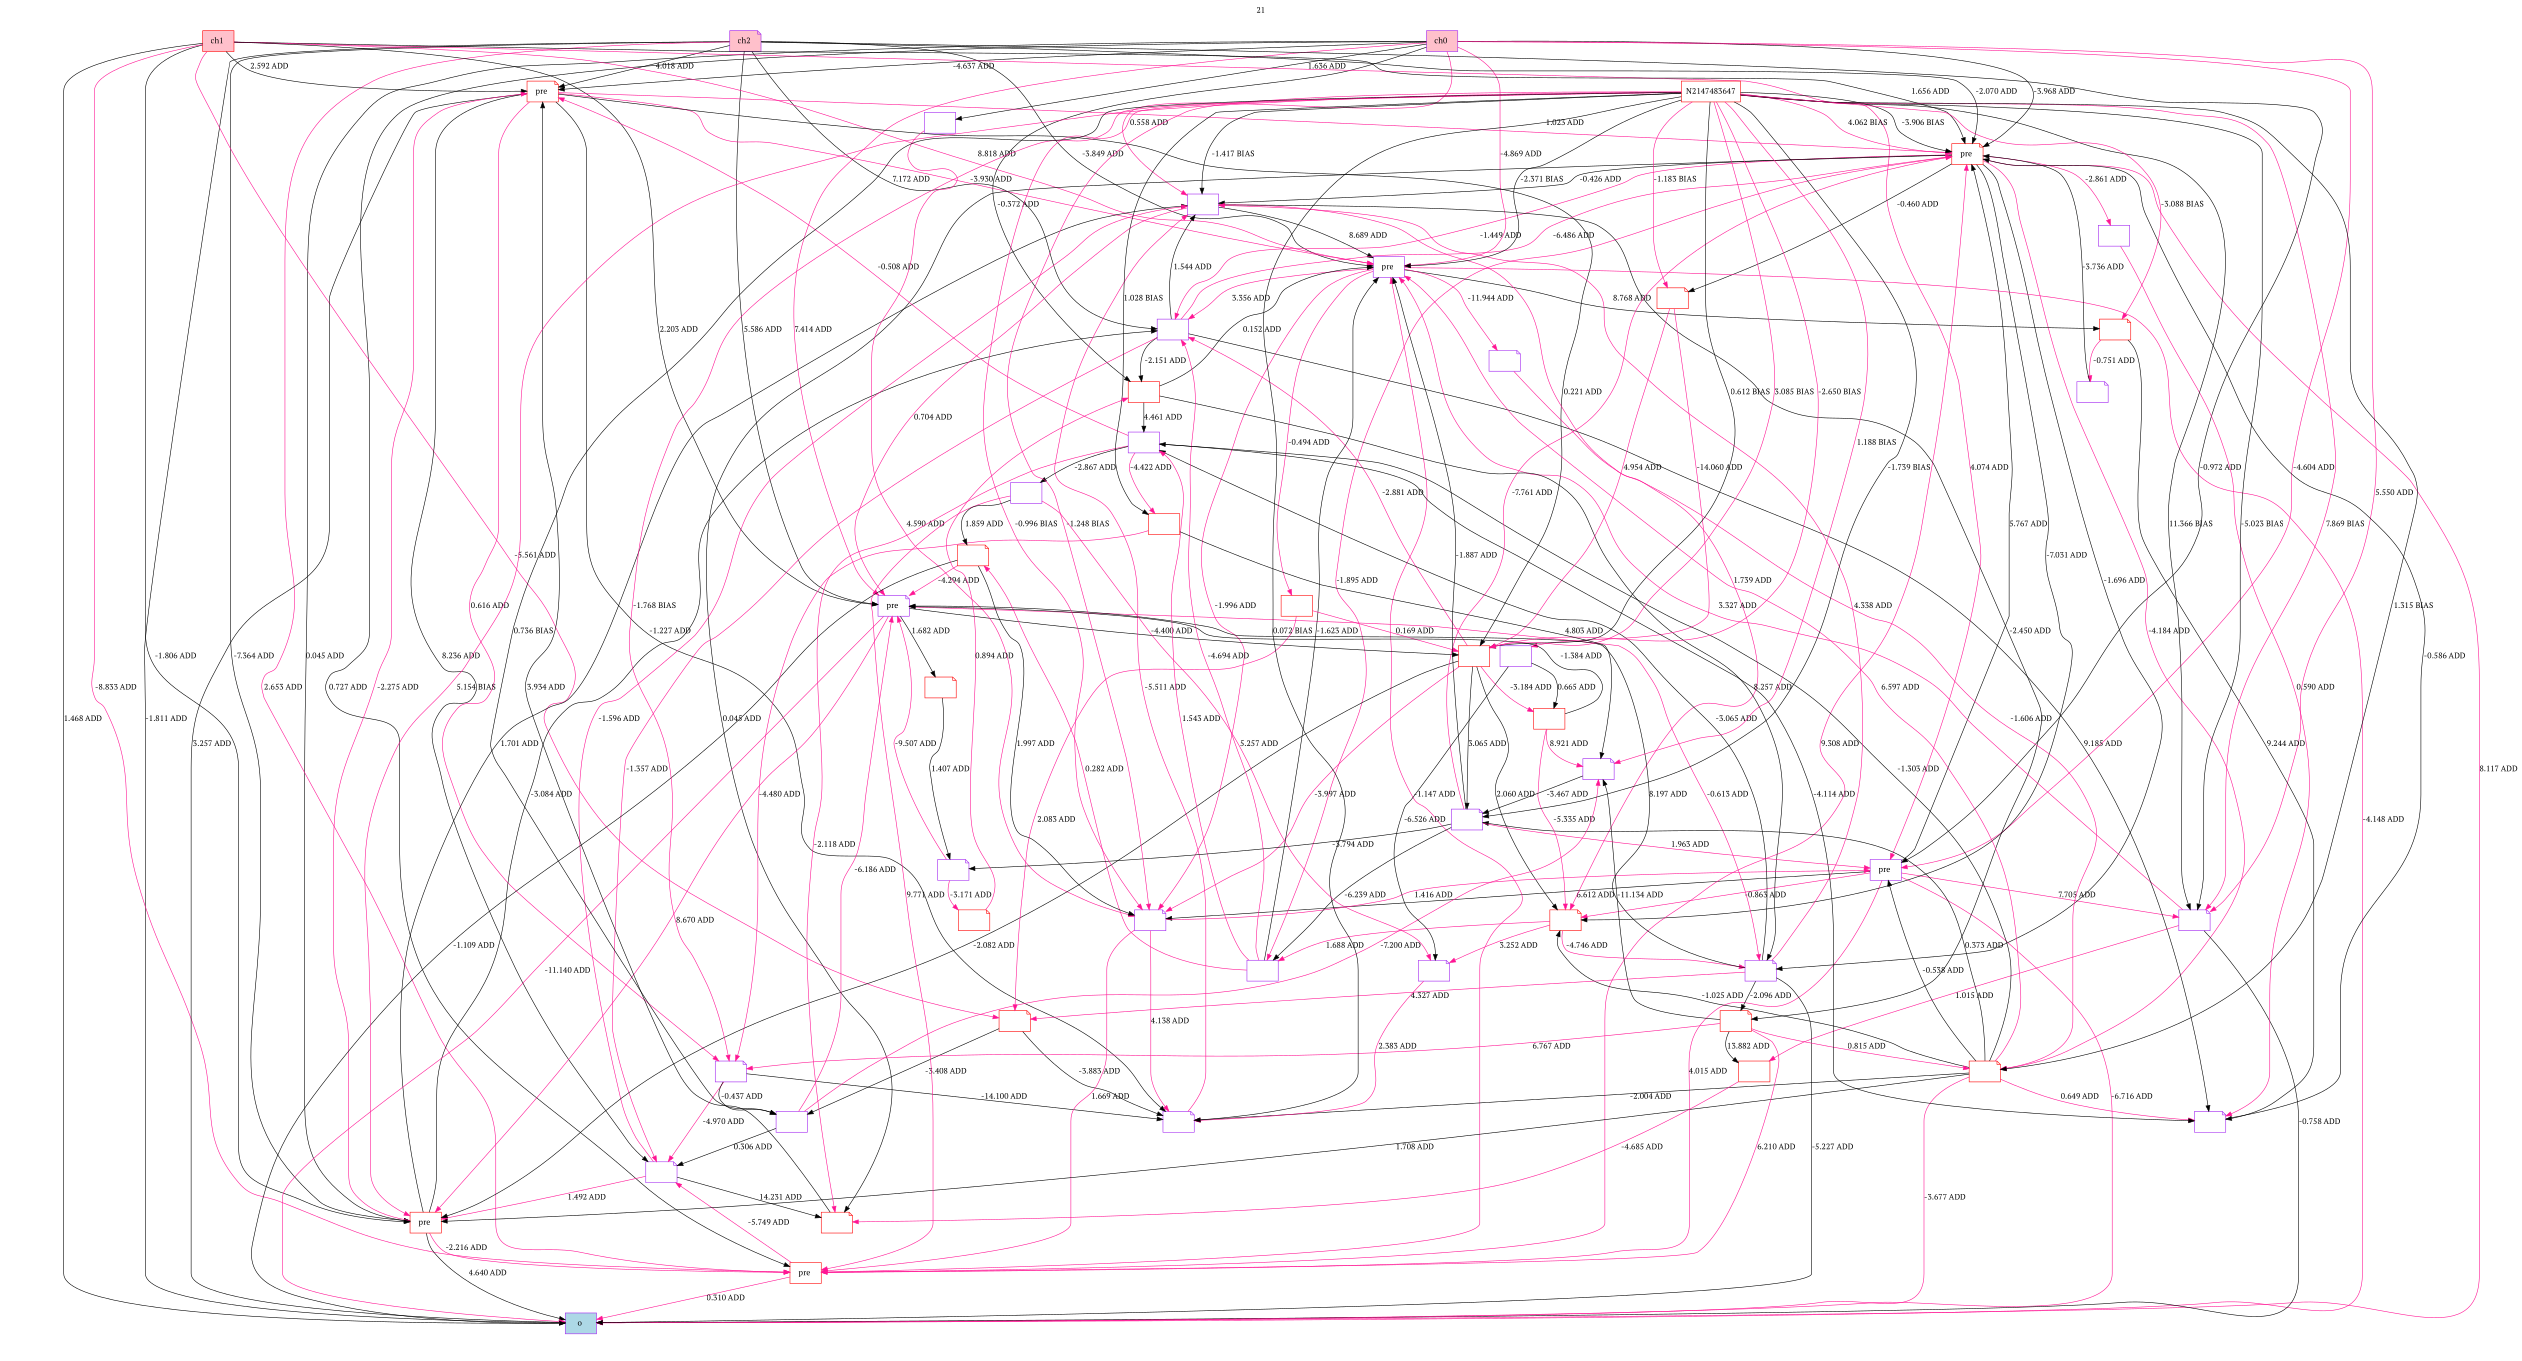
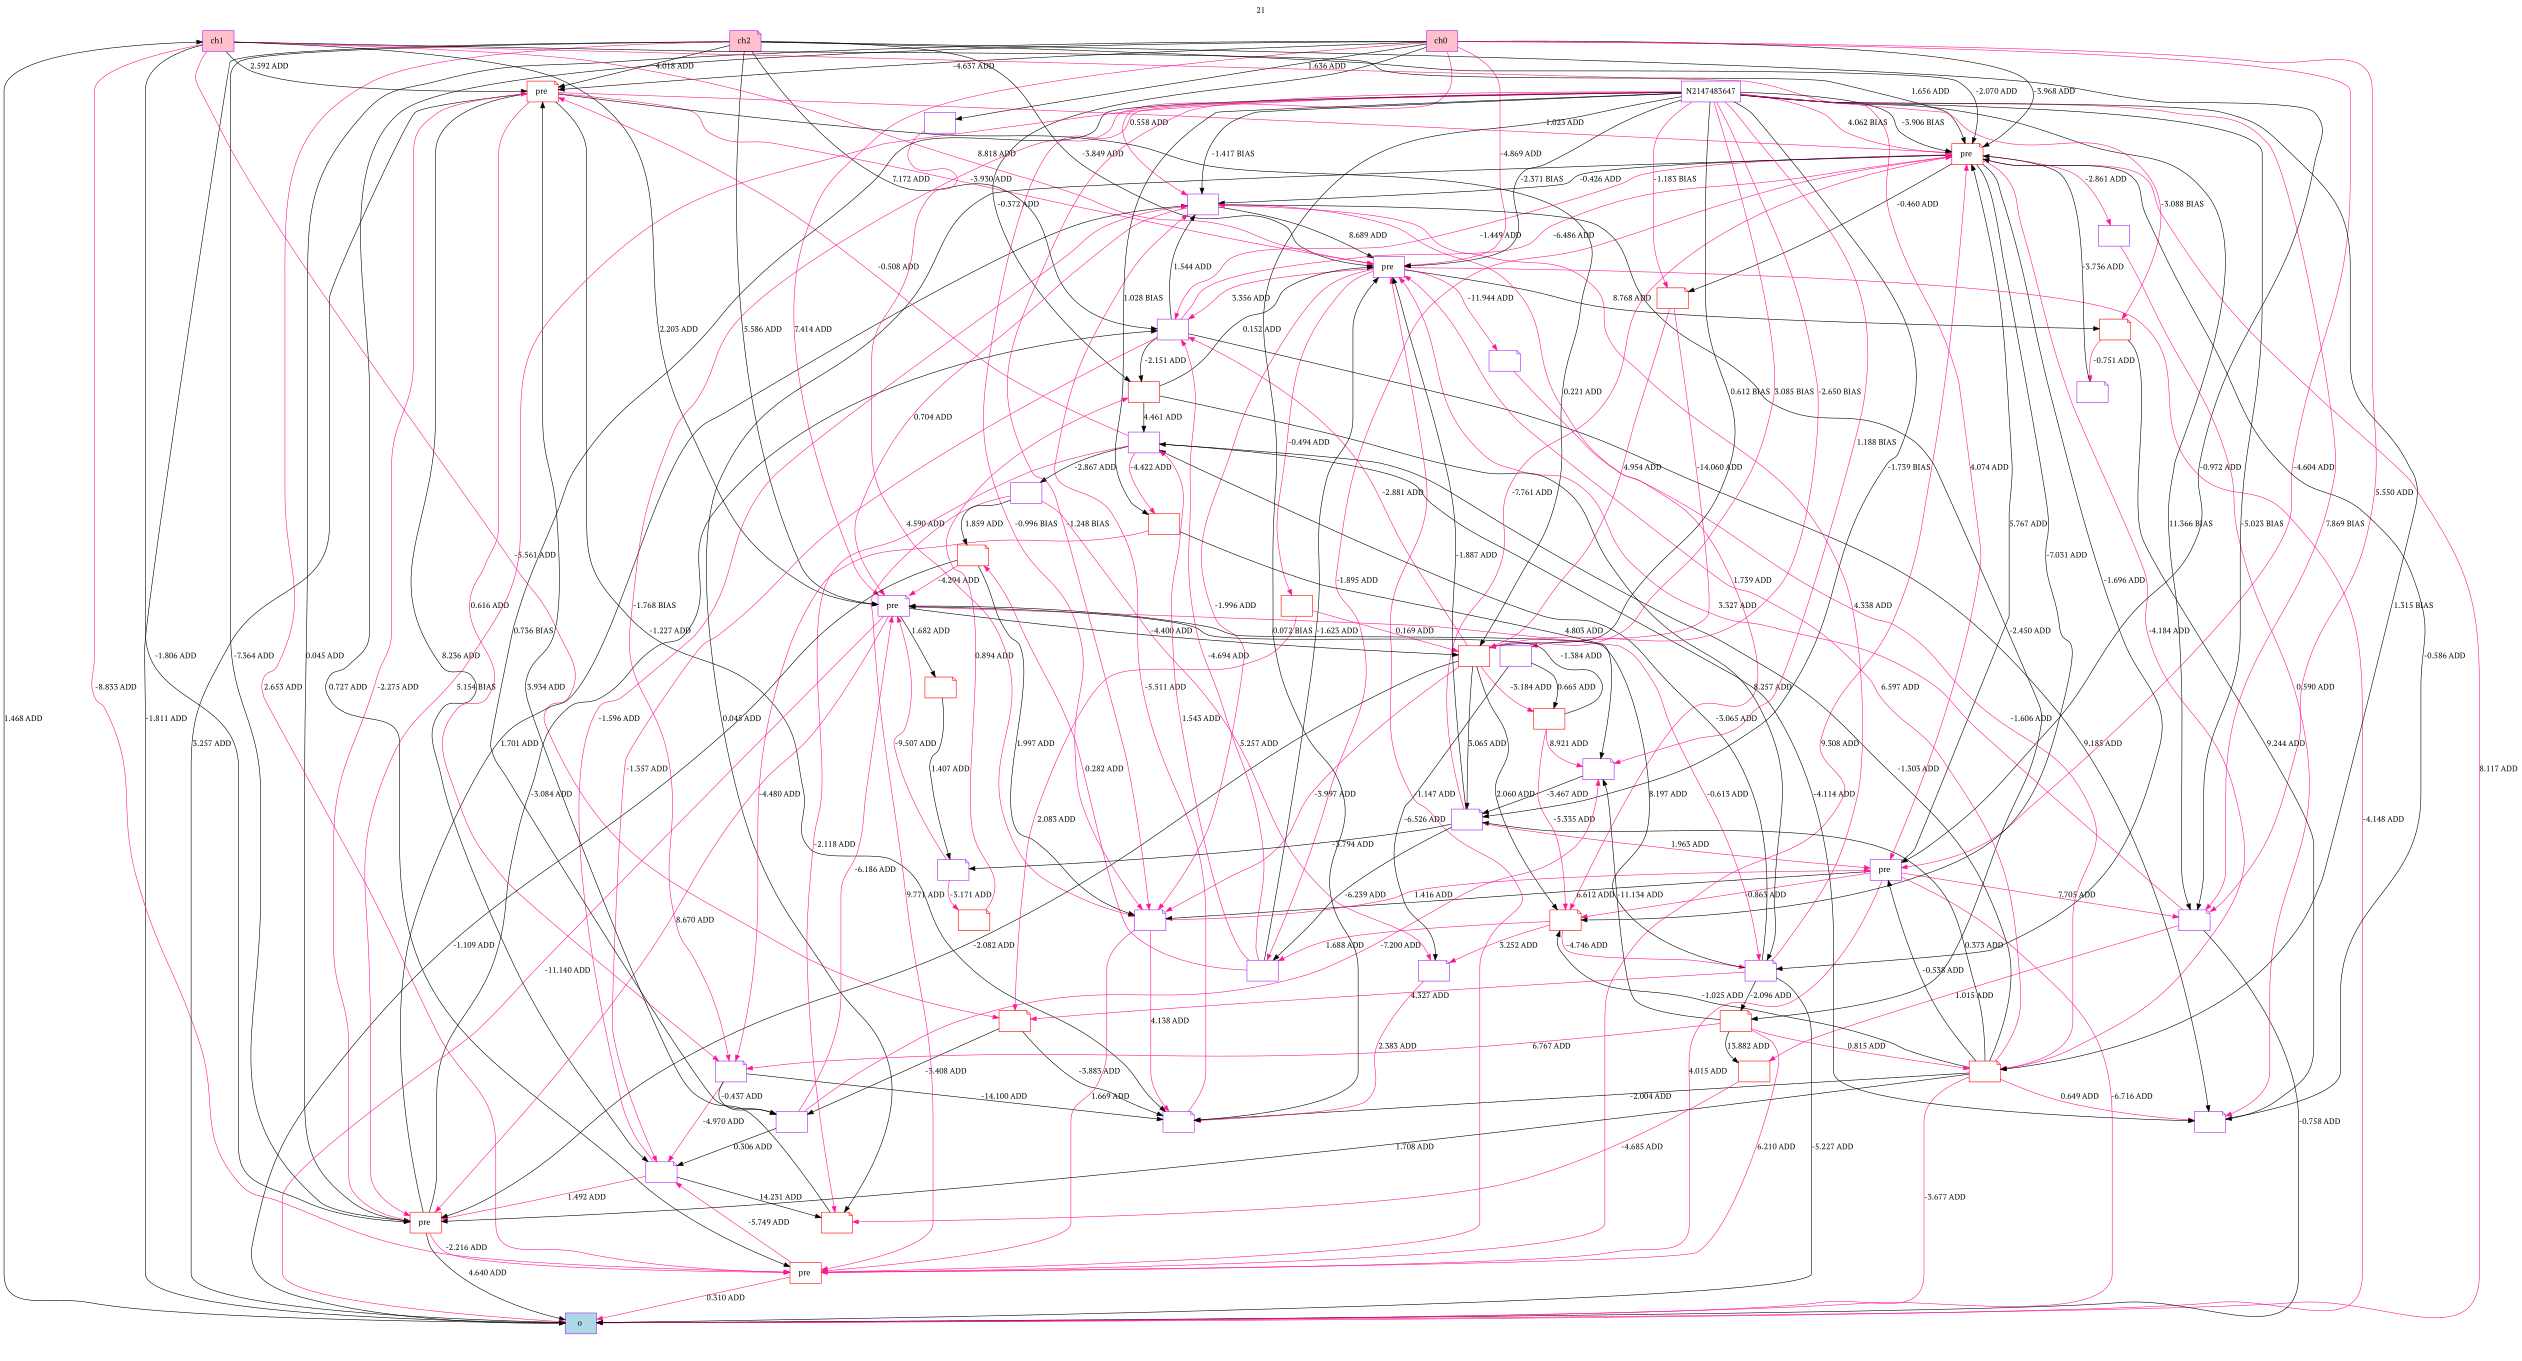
node "ch1": color red -> purple
node "N2147483647": color red -> purple
edge "ch1" -> "o": reversed
